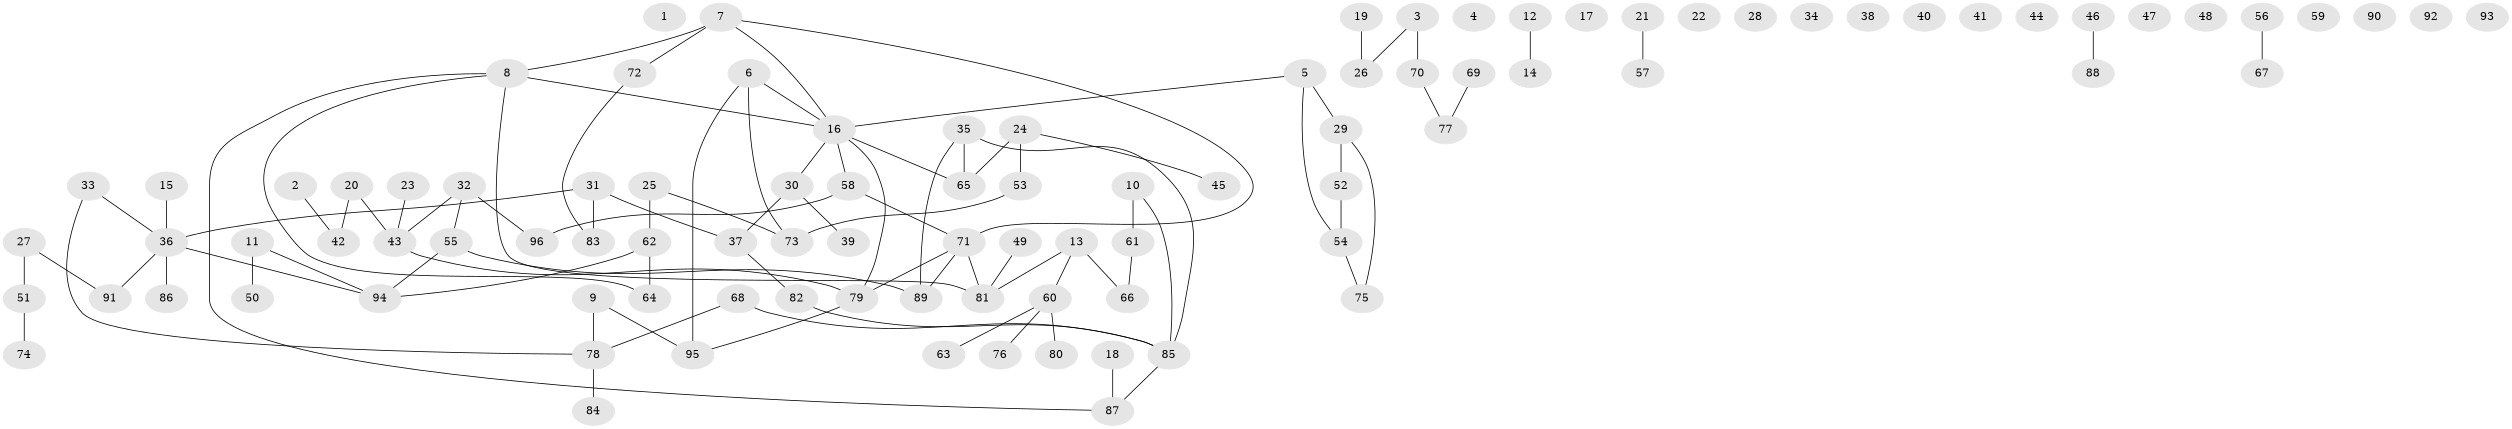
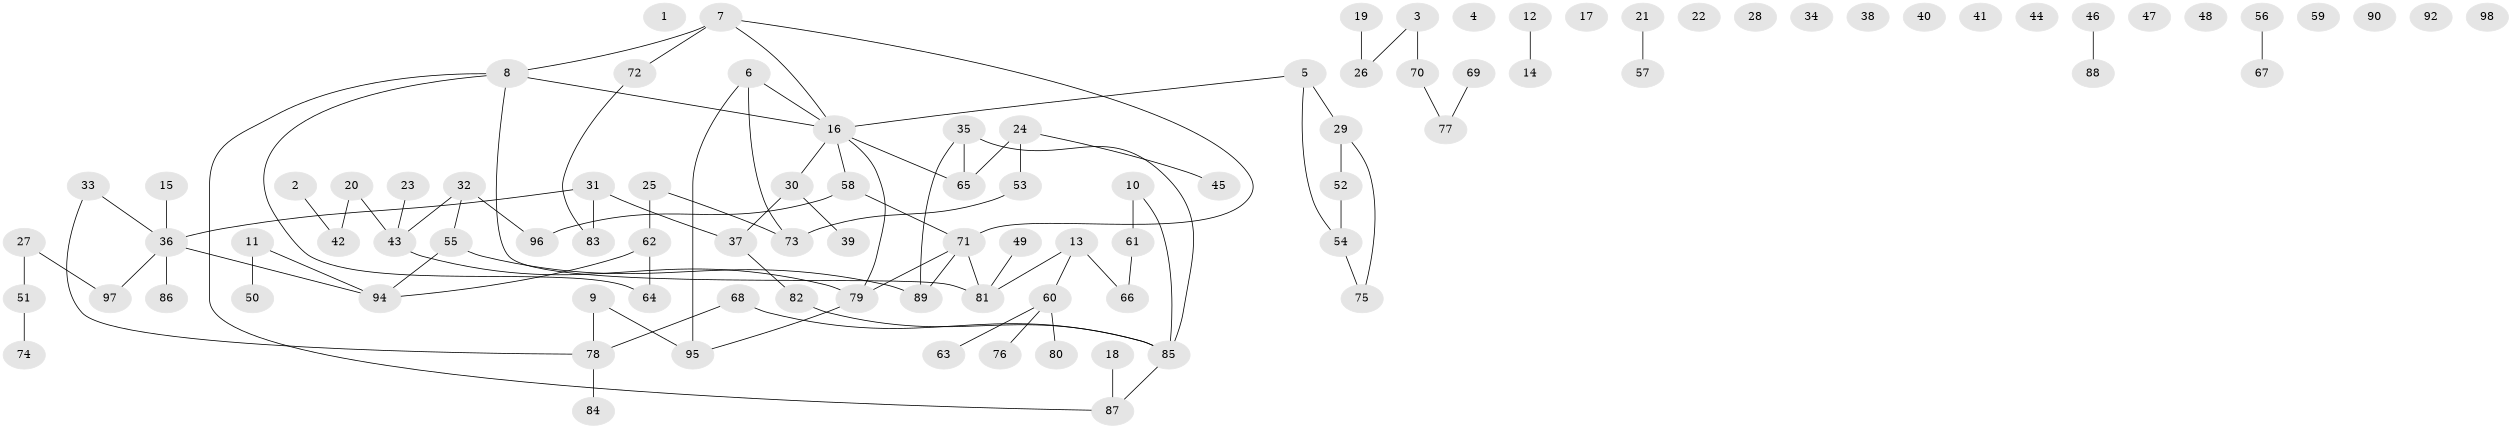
node "93": label "93" -> "98"
node "91": label "91" -> "97"
